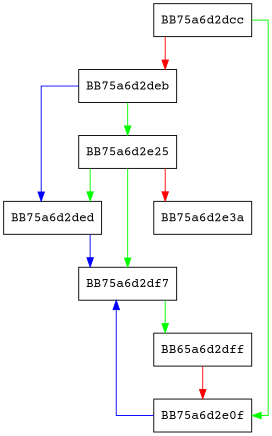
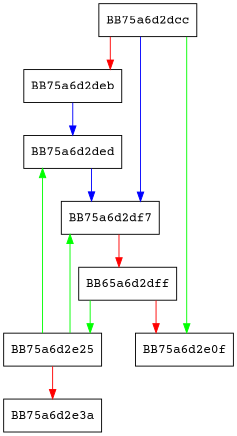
edge "BB75a6d2deb" -> "BB75a6d2e25": now "BB65a6d2dff" -> "BB75a6d2e25"
edge "BB75a6d2df7" -> "BB65a6d2dff": color green -> red
edge "BB75a6d2e0f" -> "BB75a6d2df7": now "BB75a6d2dcc" -> "BB75a6d2df7"
